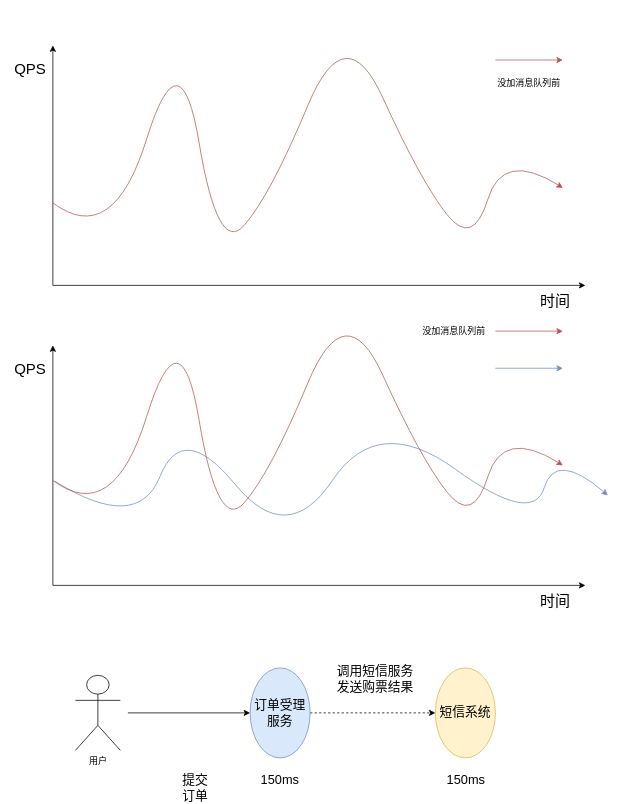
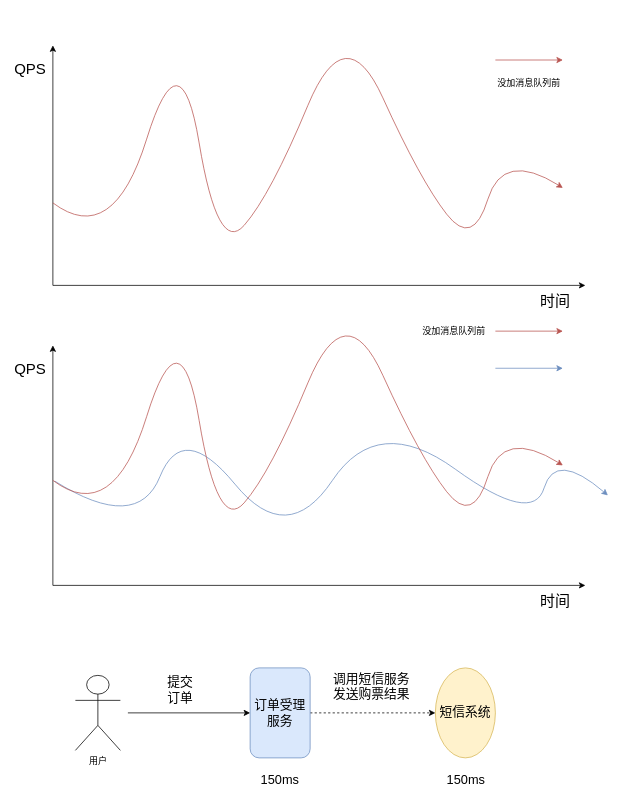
node "调用短信服务发送购票结果": moved (375, 679) -> (372, 687)
node "订单受理服务": shape ellipse -> rounded rectangle
node "提交订单": moved (195, 788) -> (180, 690)
